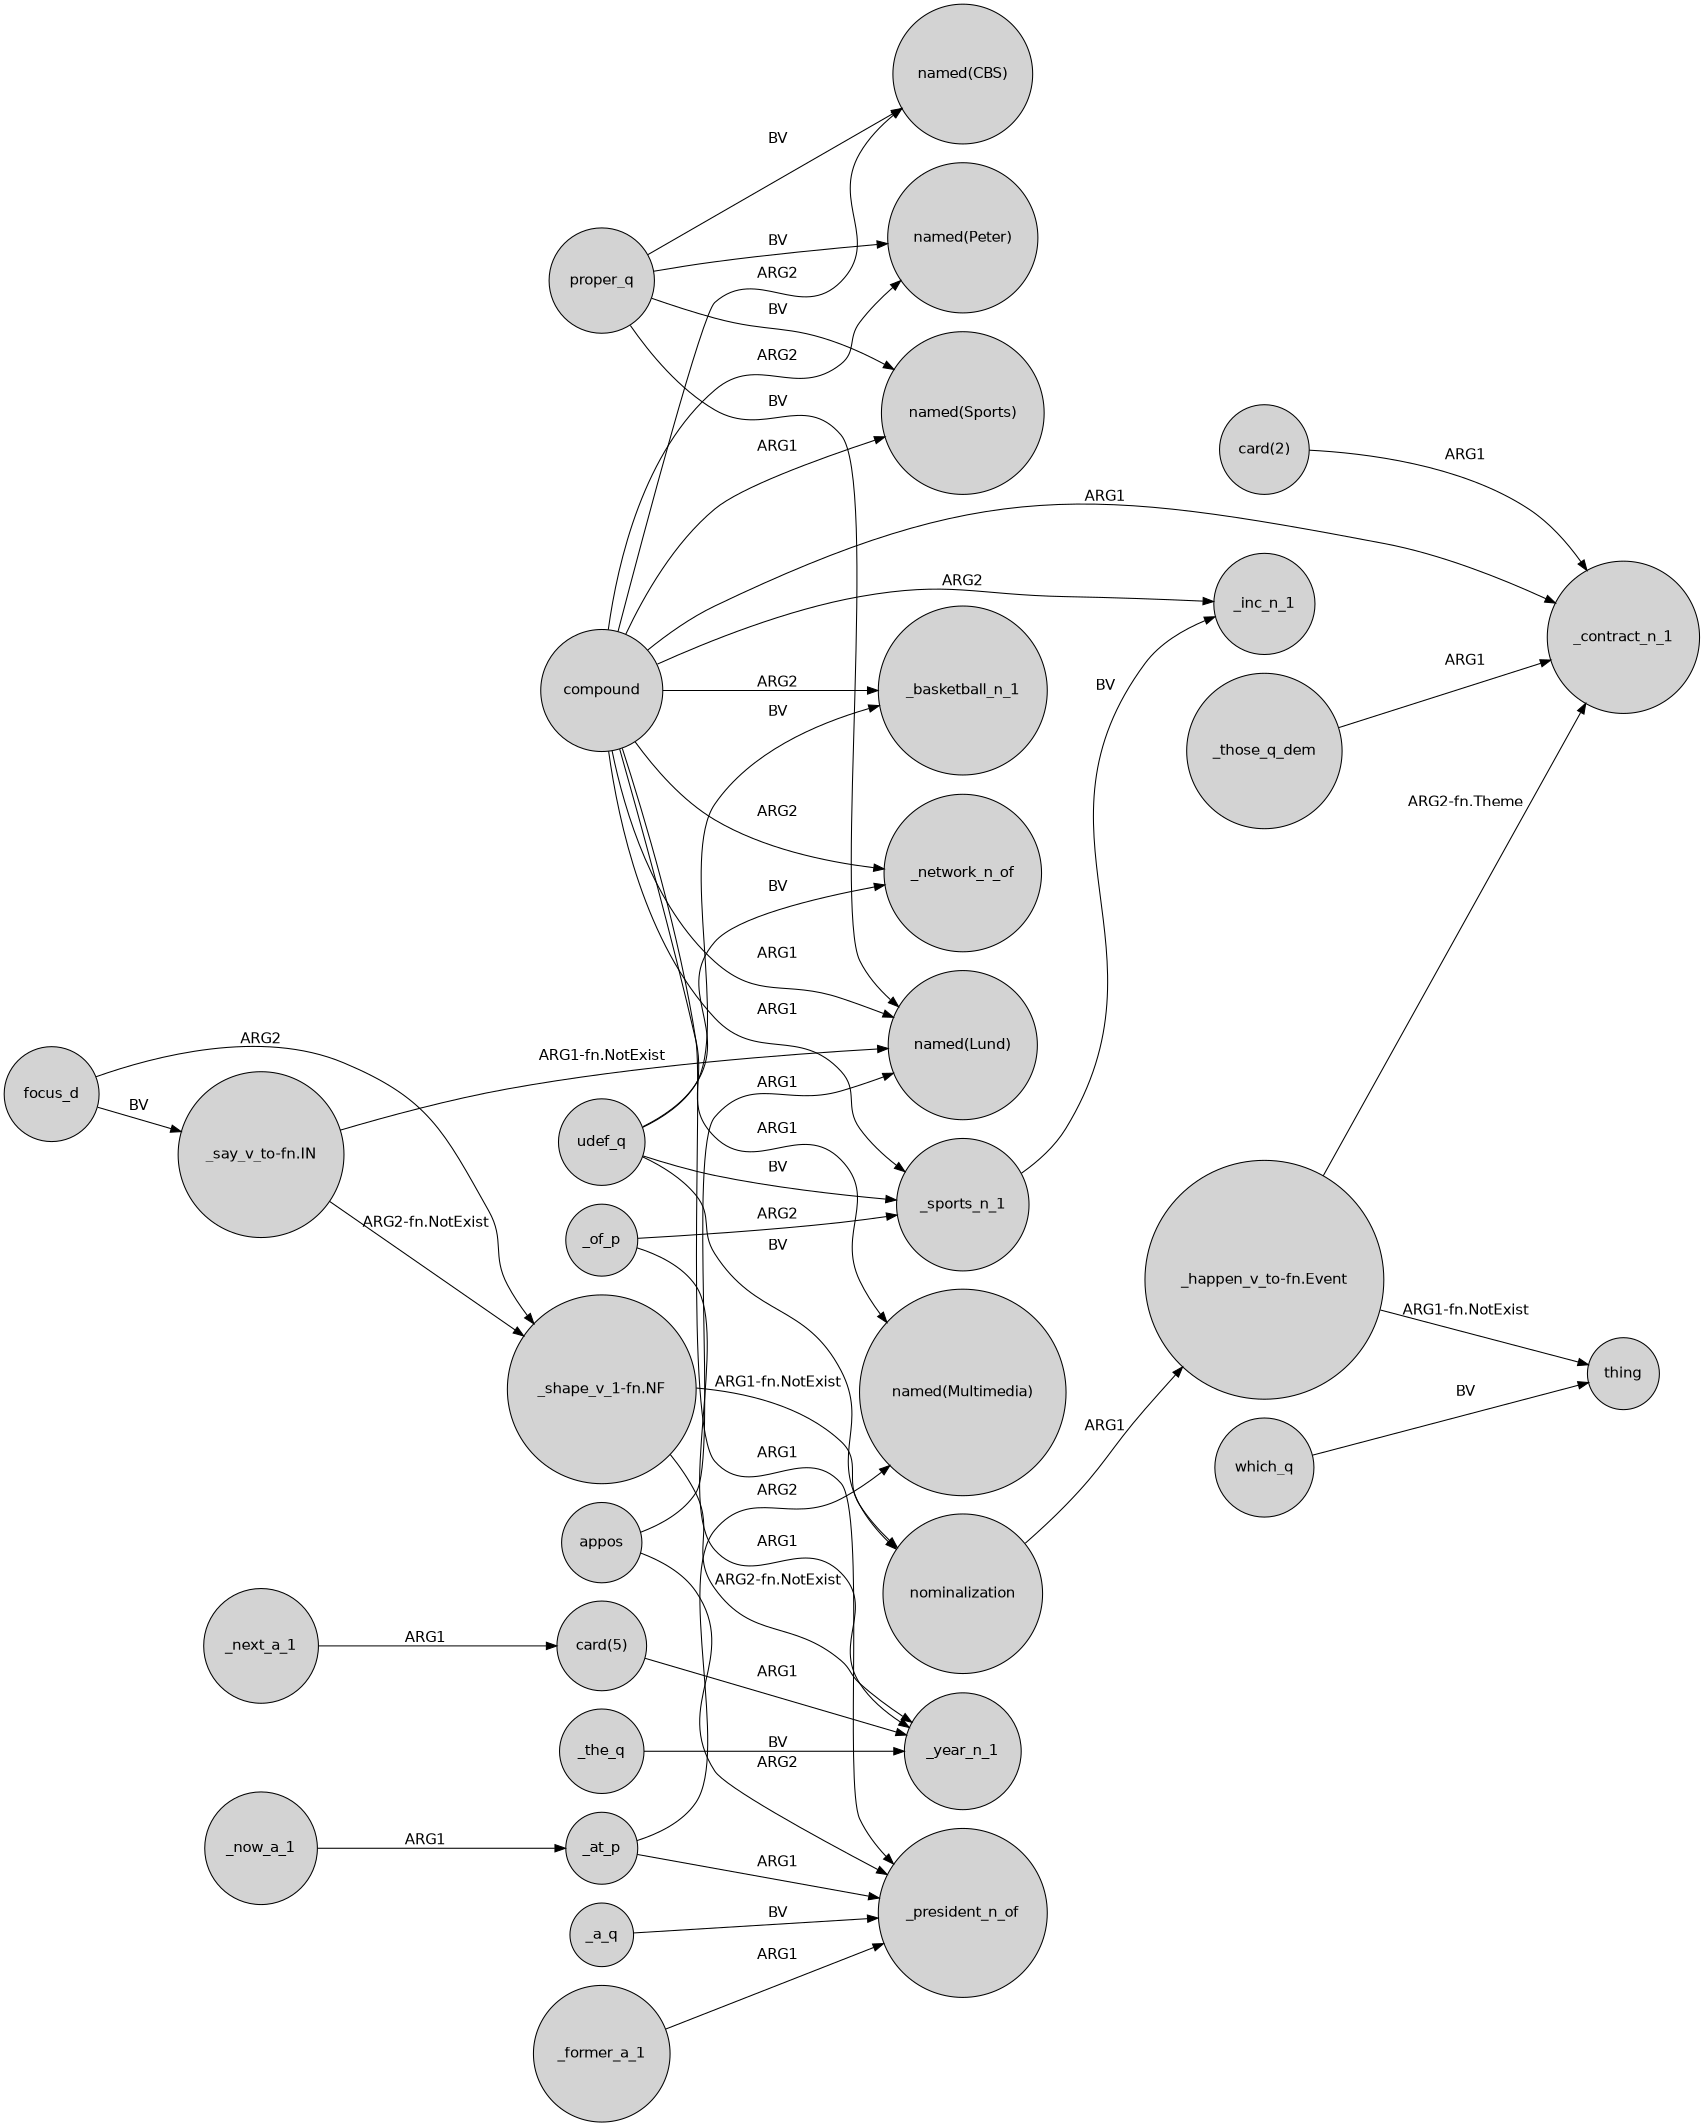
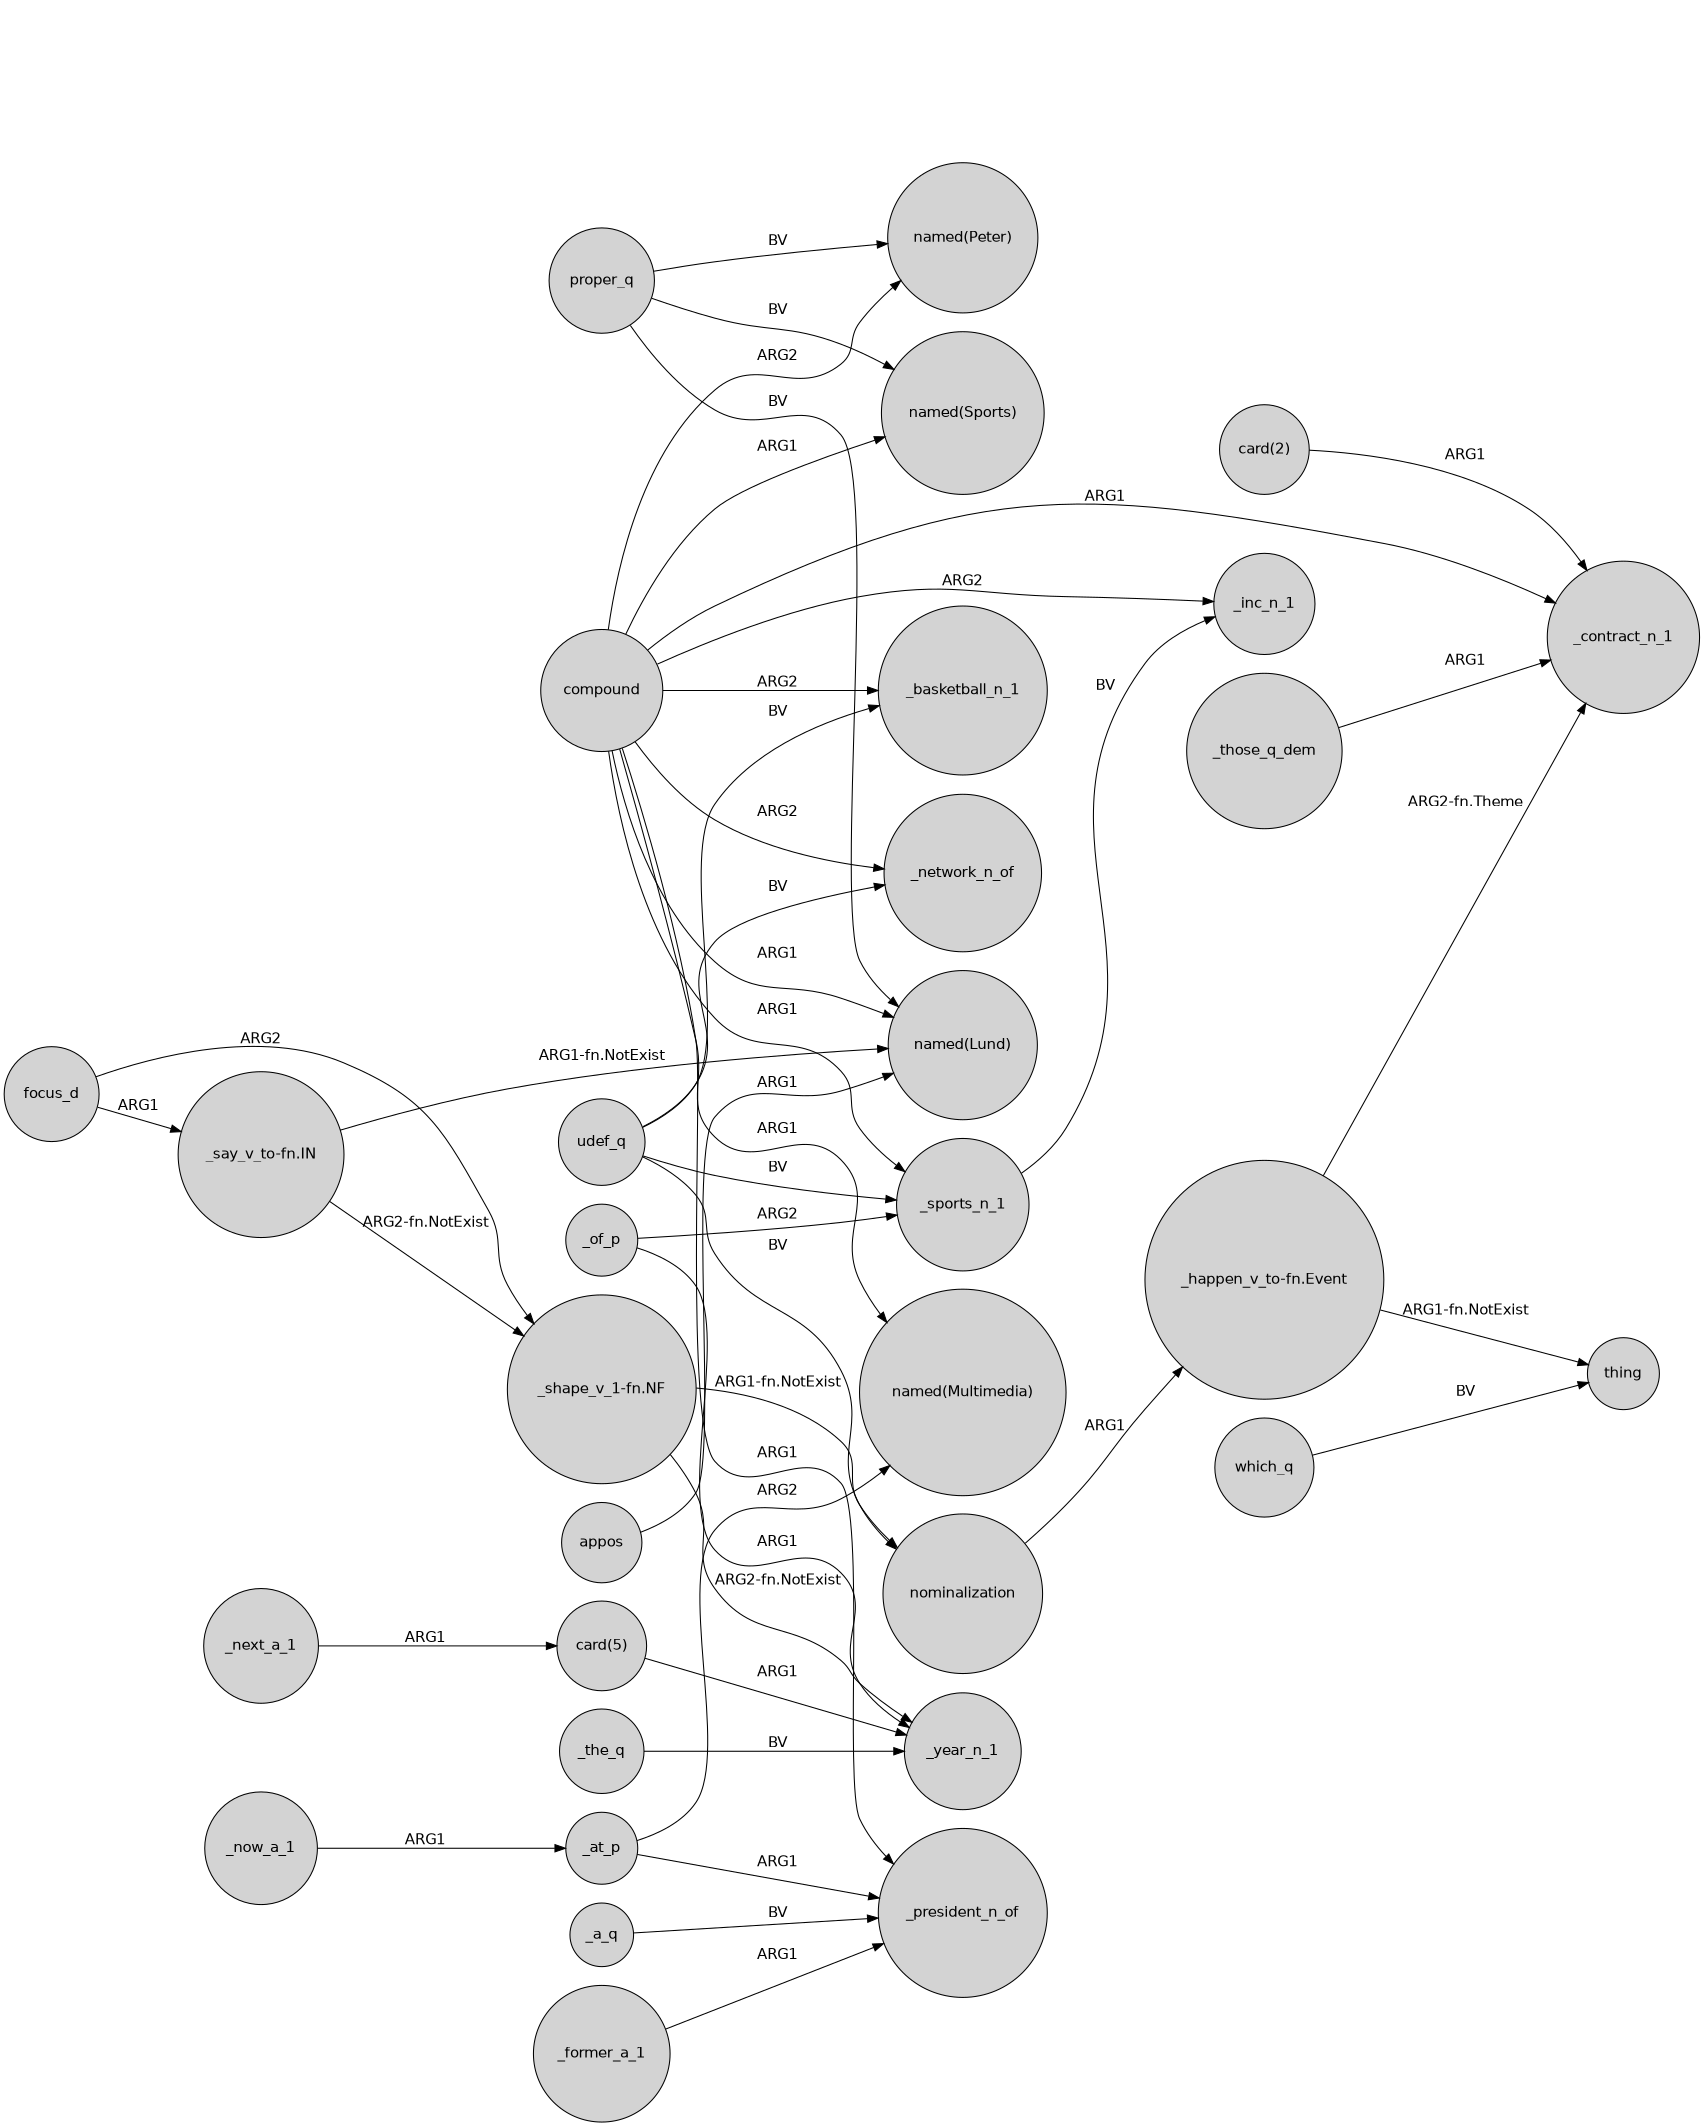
node "named(CBS)": removed
edge "focus_d" -> "_say_v_to-fn.IN": label "BV" -> "ARG1"
edge "appos" -> "_president_n_of": removed, label "ARG2"
